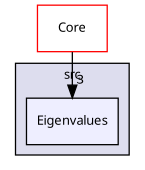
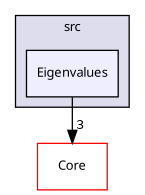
edge "Core" -> "Eigenvalues": reversed
